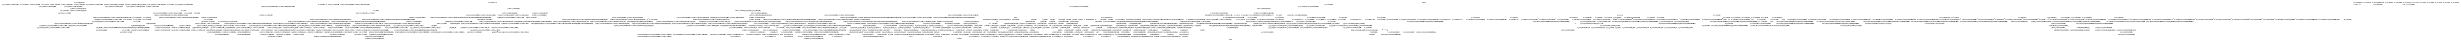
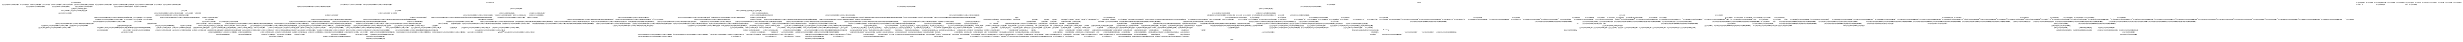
node "_ZNKSt6vectorIPN9LAMMPS_NS7ComputeESaIS2_EE3endEv": removed
